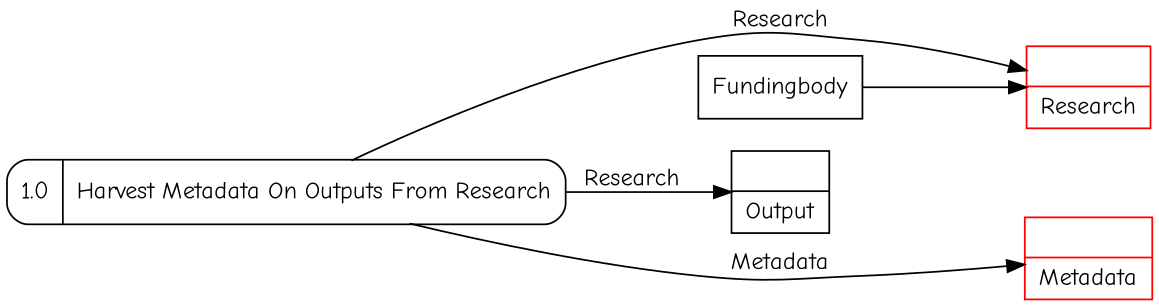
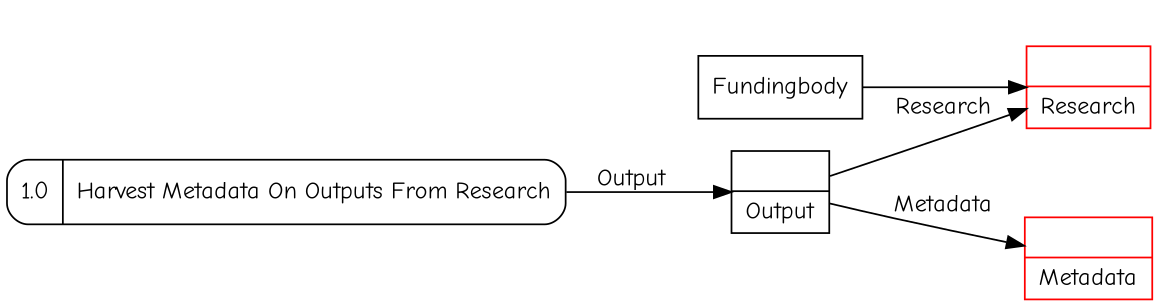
edge "1.0" -> "Research": now "Output" -> "Research"
edge "1.0" -> "Output": label "Research" -> "Output"
edge "1.0" -> "Metadata": now "Output" -> "Metadata"
